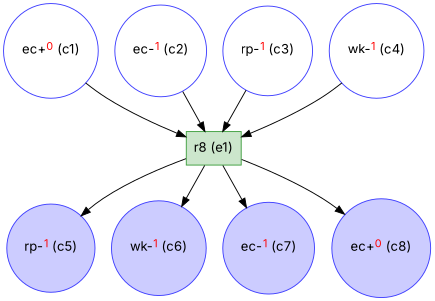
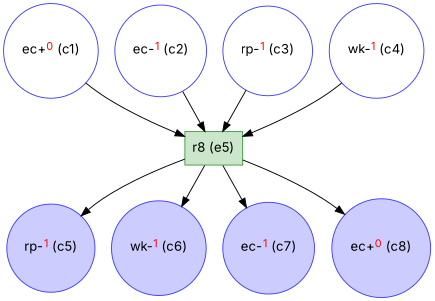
node "r8 (e1)": label "r8 (e1)" -> "r8 (e5)"
